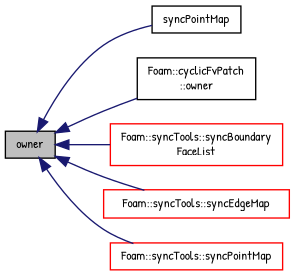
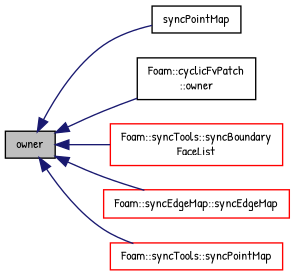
node "Foam::syncTools::syncEdgeMap": label "Foam::syncTools::syncEdgeMap" -> "Foam::syncEdgeMap::syncEdgeMap"
